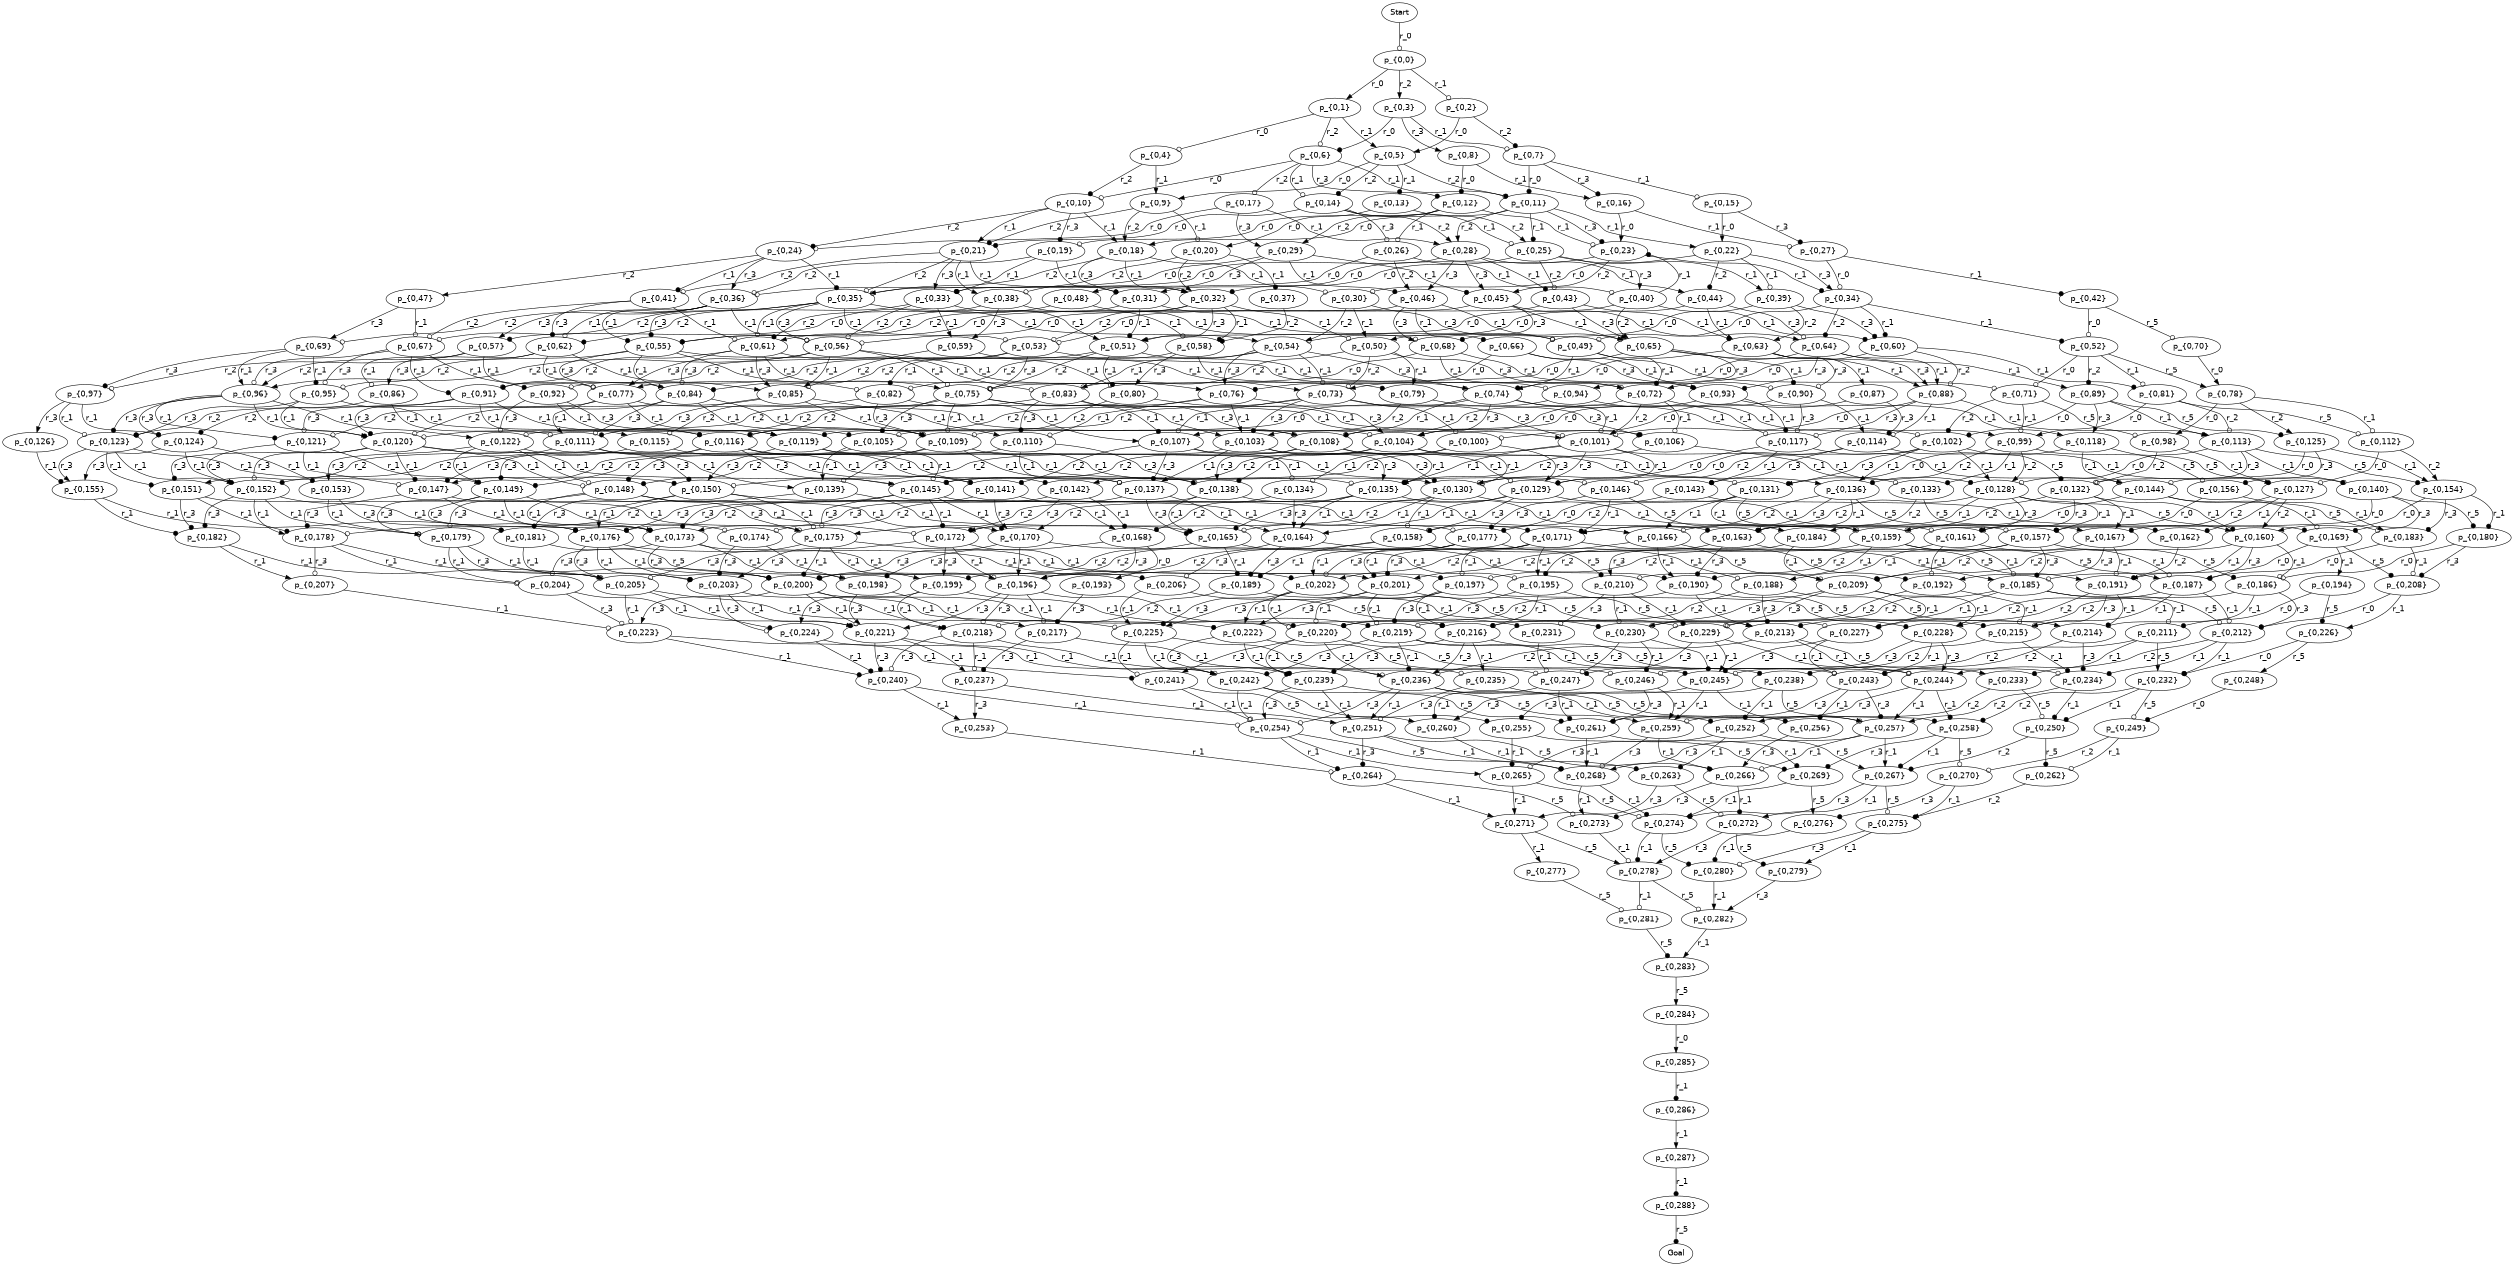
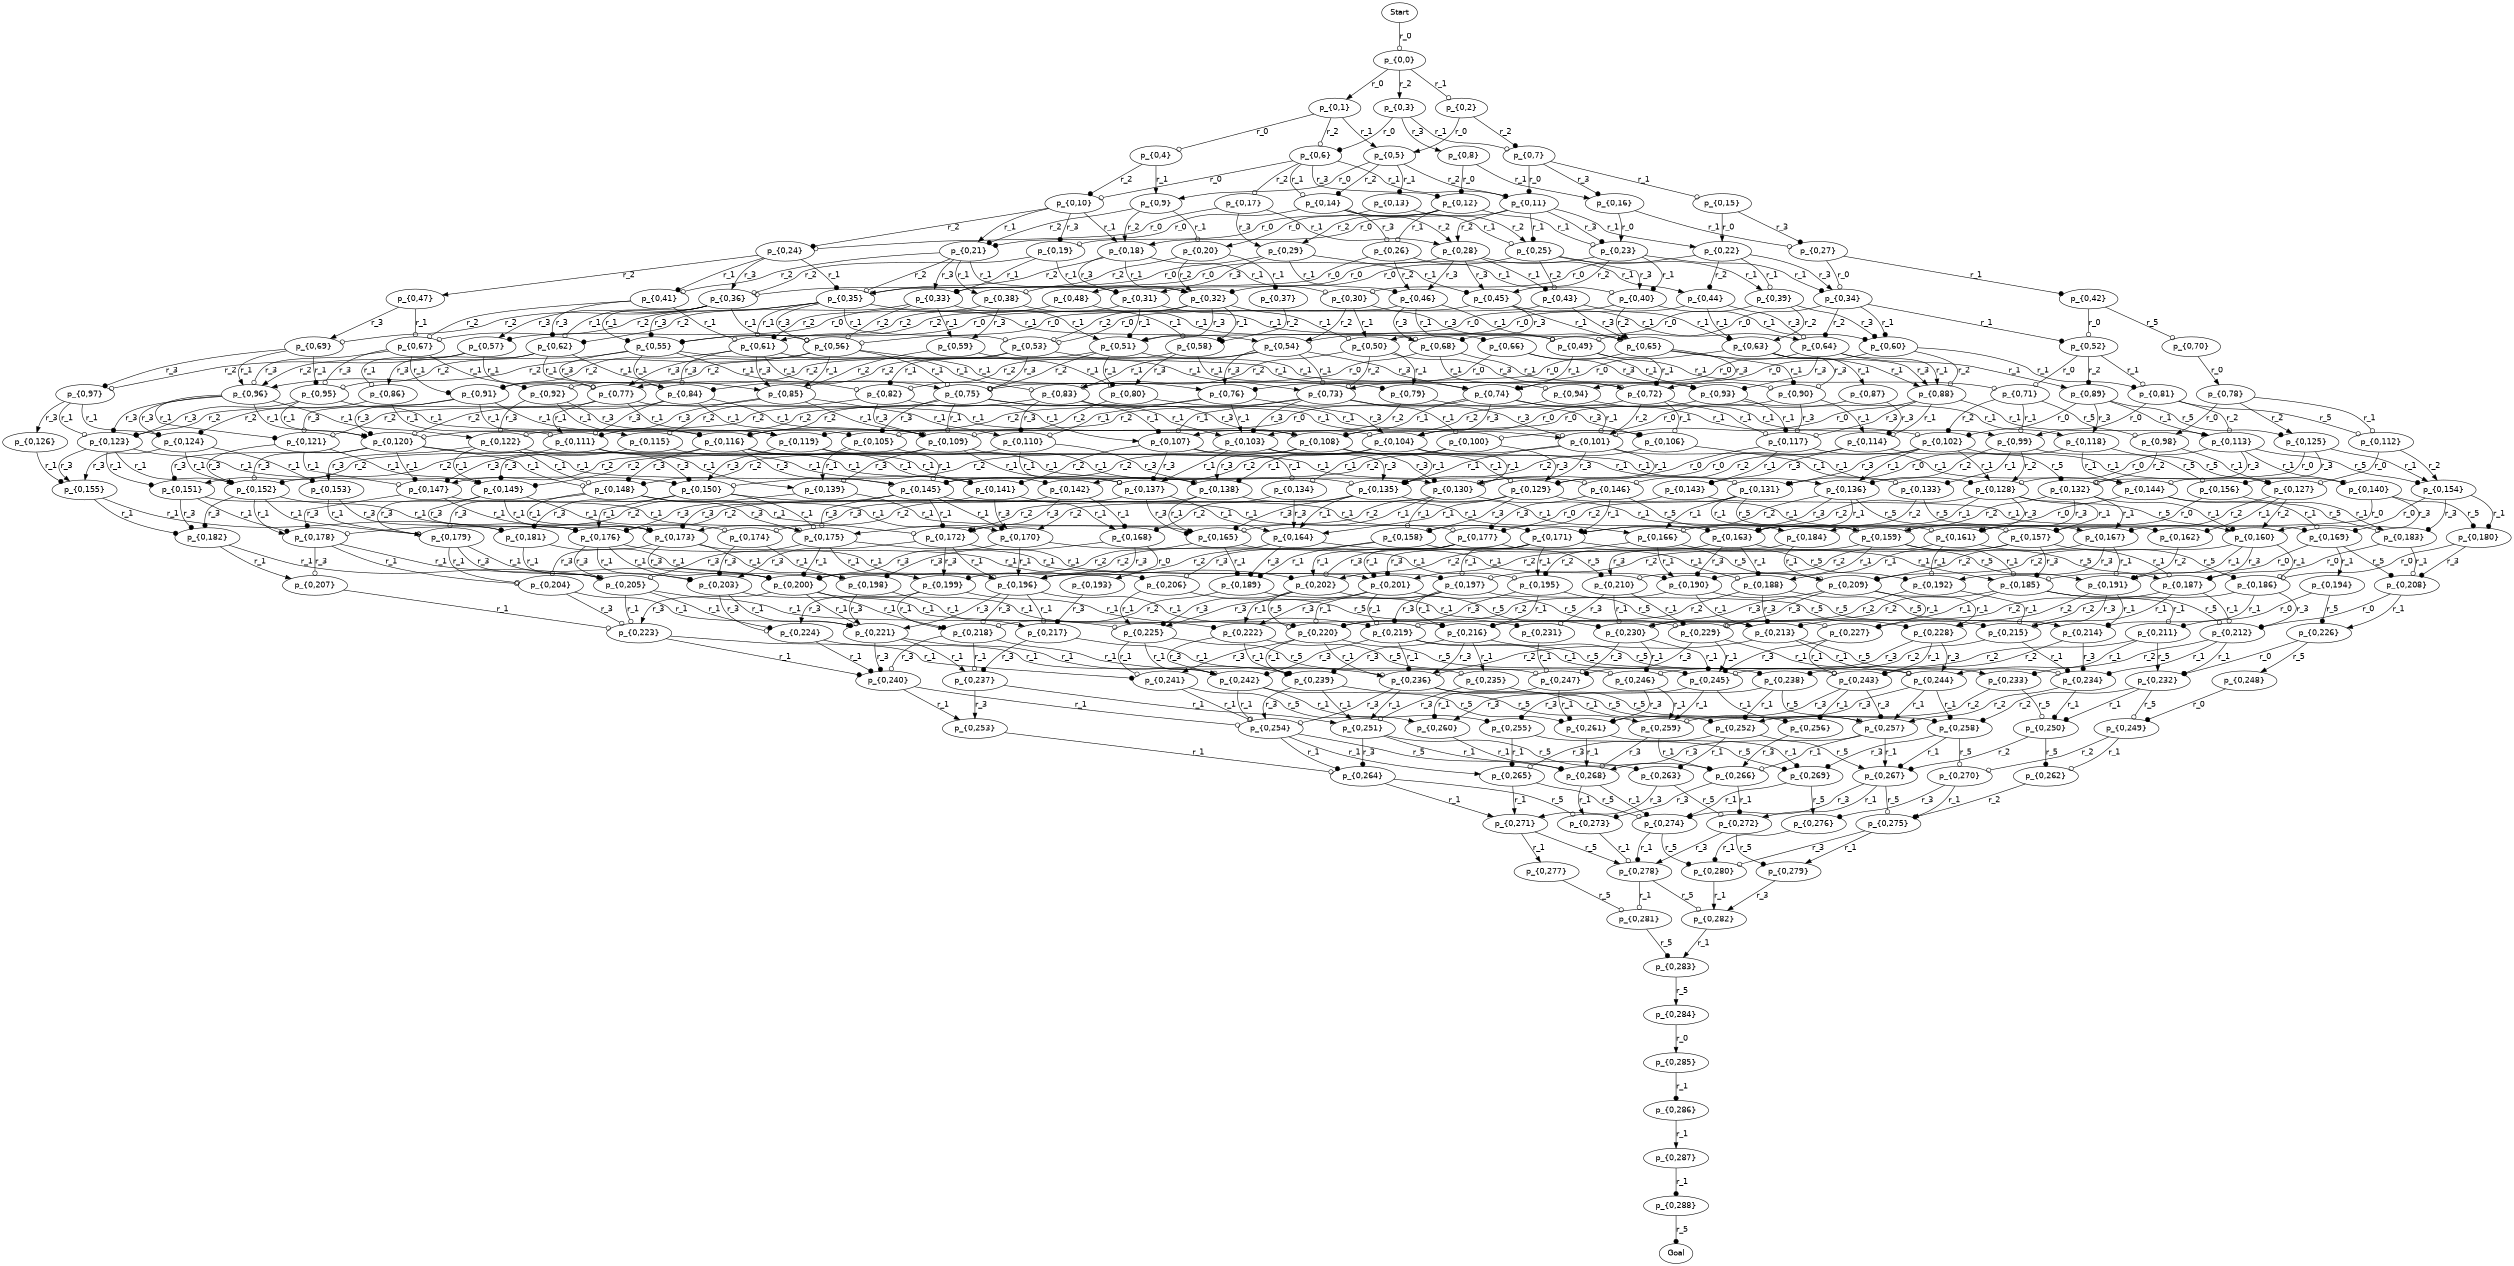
edge "p_{0,40}" -> "p_{0,23}": reversed
edge "p_{0,52}" -> "p_{0,78}": removed, label "r_5"
edge "p_{0,163}" -> "p_{0,188}": added, label "r_1"
edge "p_{0,181}" -> "p_{0,206}": label "r_5" -> "r_1"
edge "p_{0,202}" -> "p_{0,220}": label "r_1" -> "r_5"
